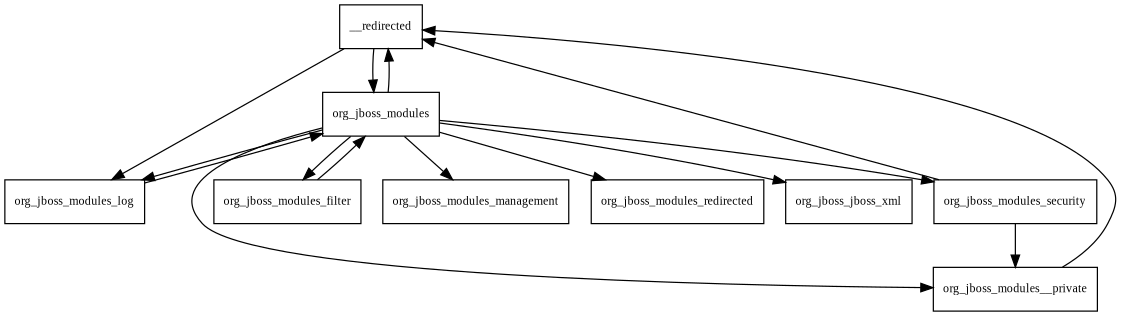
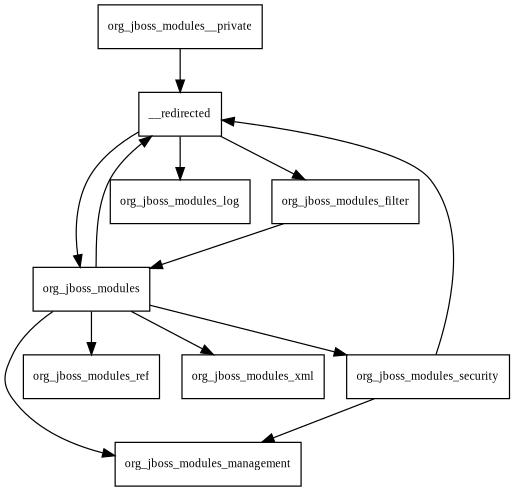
edge "org_jboss_modules" -> "org_jboss_modules_log": removed
edge "org_jboss_modules" -> "org_jboss_modules_filter": now "__redirected" -> "org_jboss_modules_filter"
edge "org_jboss_modules_log" -> "org_jboss_modules": removed
node "org_jboss_modules_redirected": label "org_jboss_modules_redirected" -> "org_jboss_modules_ref"
node "org_jboss_jboss_xml": label "org_jboss_jboss_xml" -> "org_jboss_modules_xml"
edge "org_jboss_modules_security" -> "org_jboss_modules__private": now "org_jboss_modules_security" -> "org_jboss_modules_management"
edge "org_jboss_modules" -> "org_jboss_modules__private": removed
